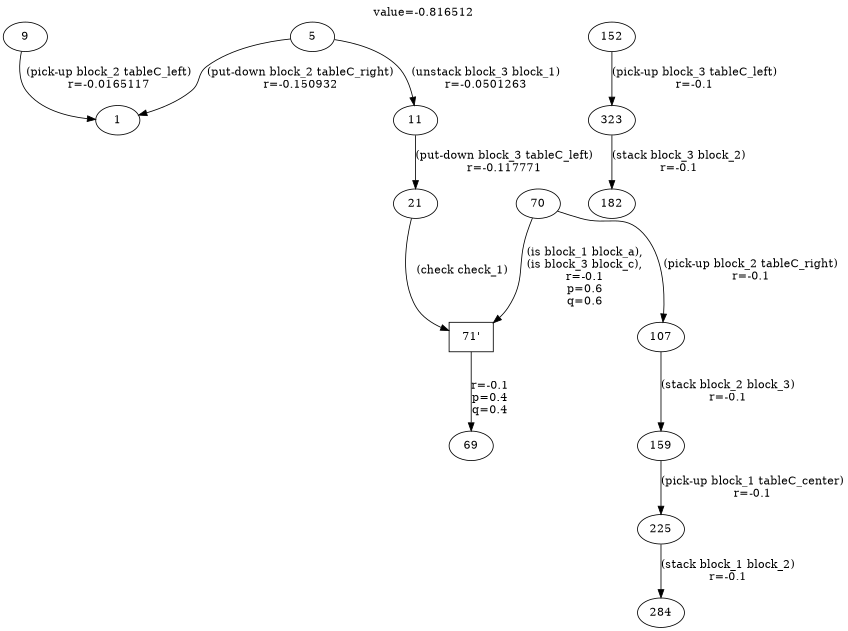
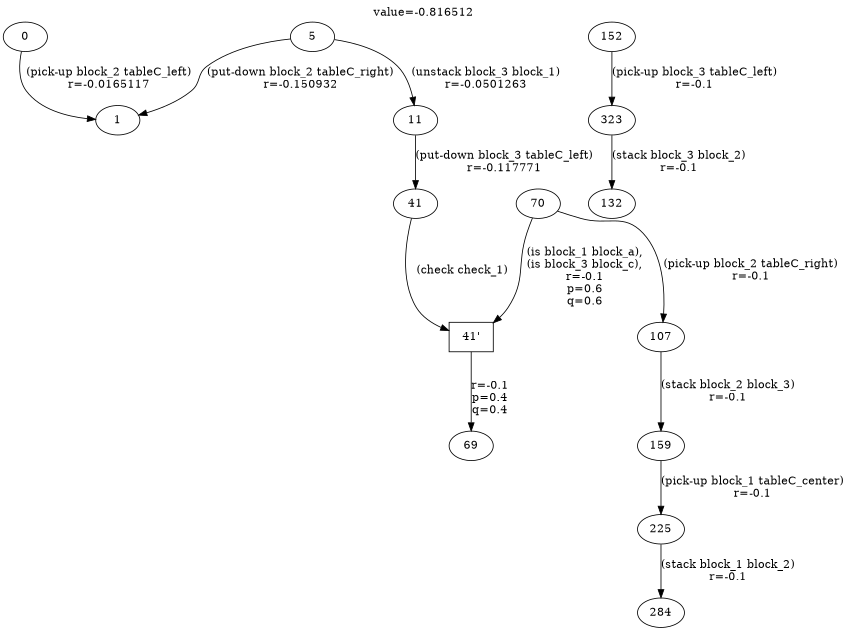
node "9": label "9" -> "0"
node "21": label "21" -> "41"
node "182": label "182" -> "132"
node "71'": label "71'" -> "41'"
